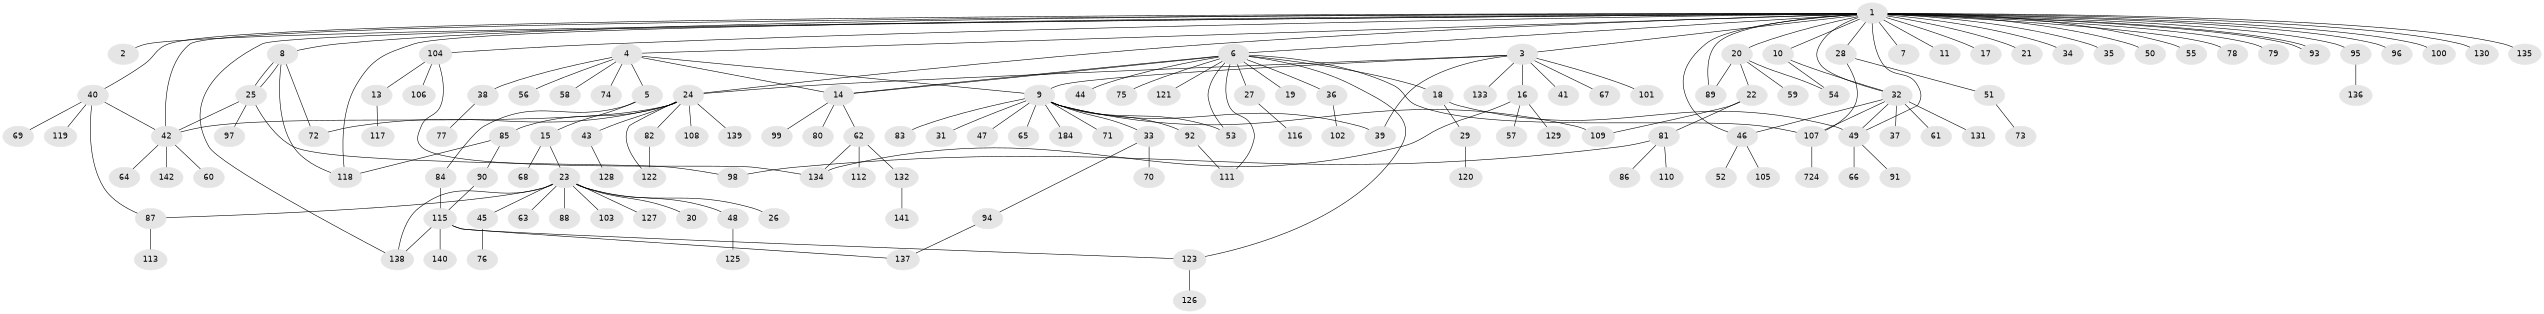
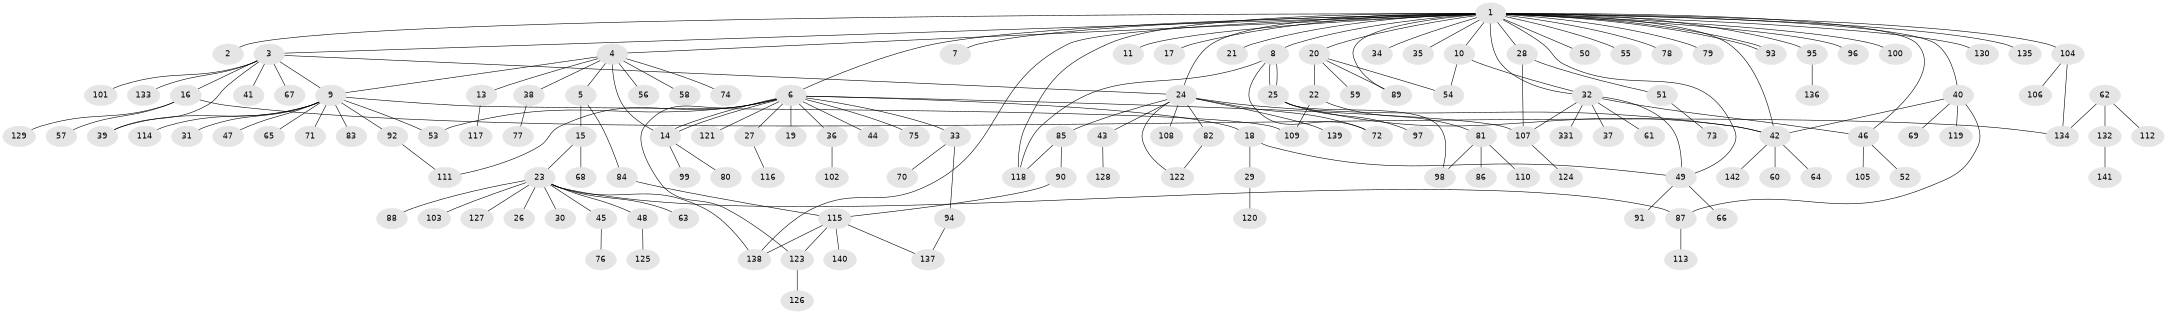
edge "104" -- "13": now "4" -- "13"
edge "14" -- "62": removed
edge "9" -- "33": now "6" -- "33"
node "184": label "184" -> "114"
node "131": label "131" -> "331"
node "724": label "724" -> "124"
